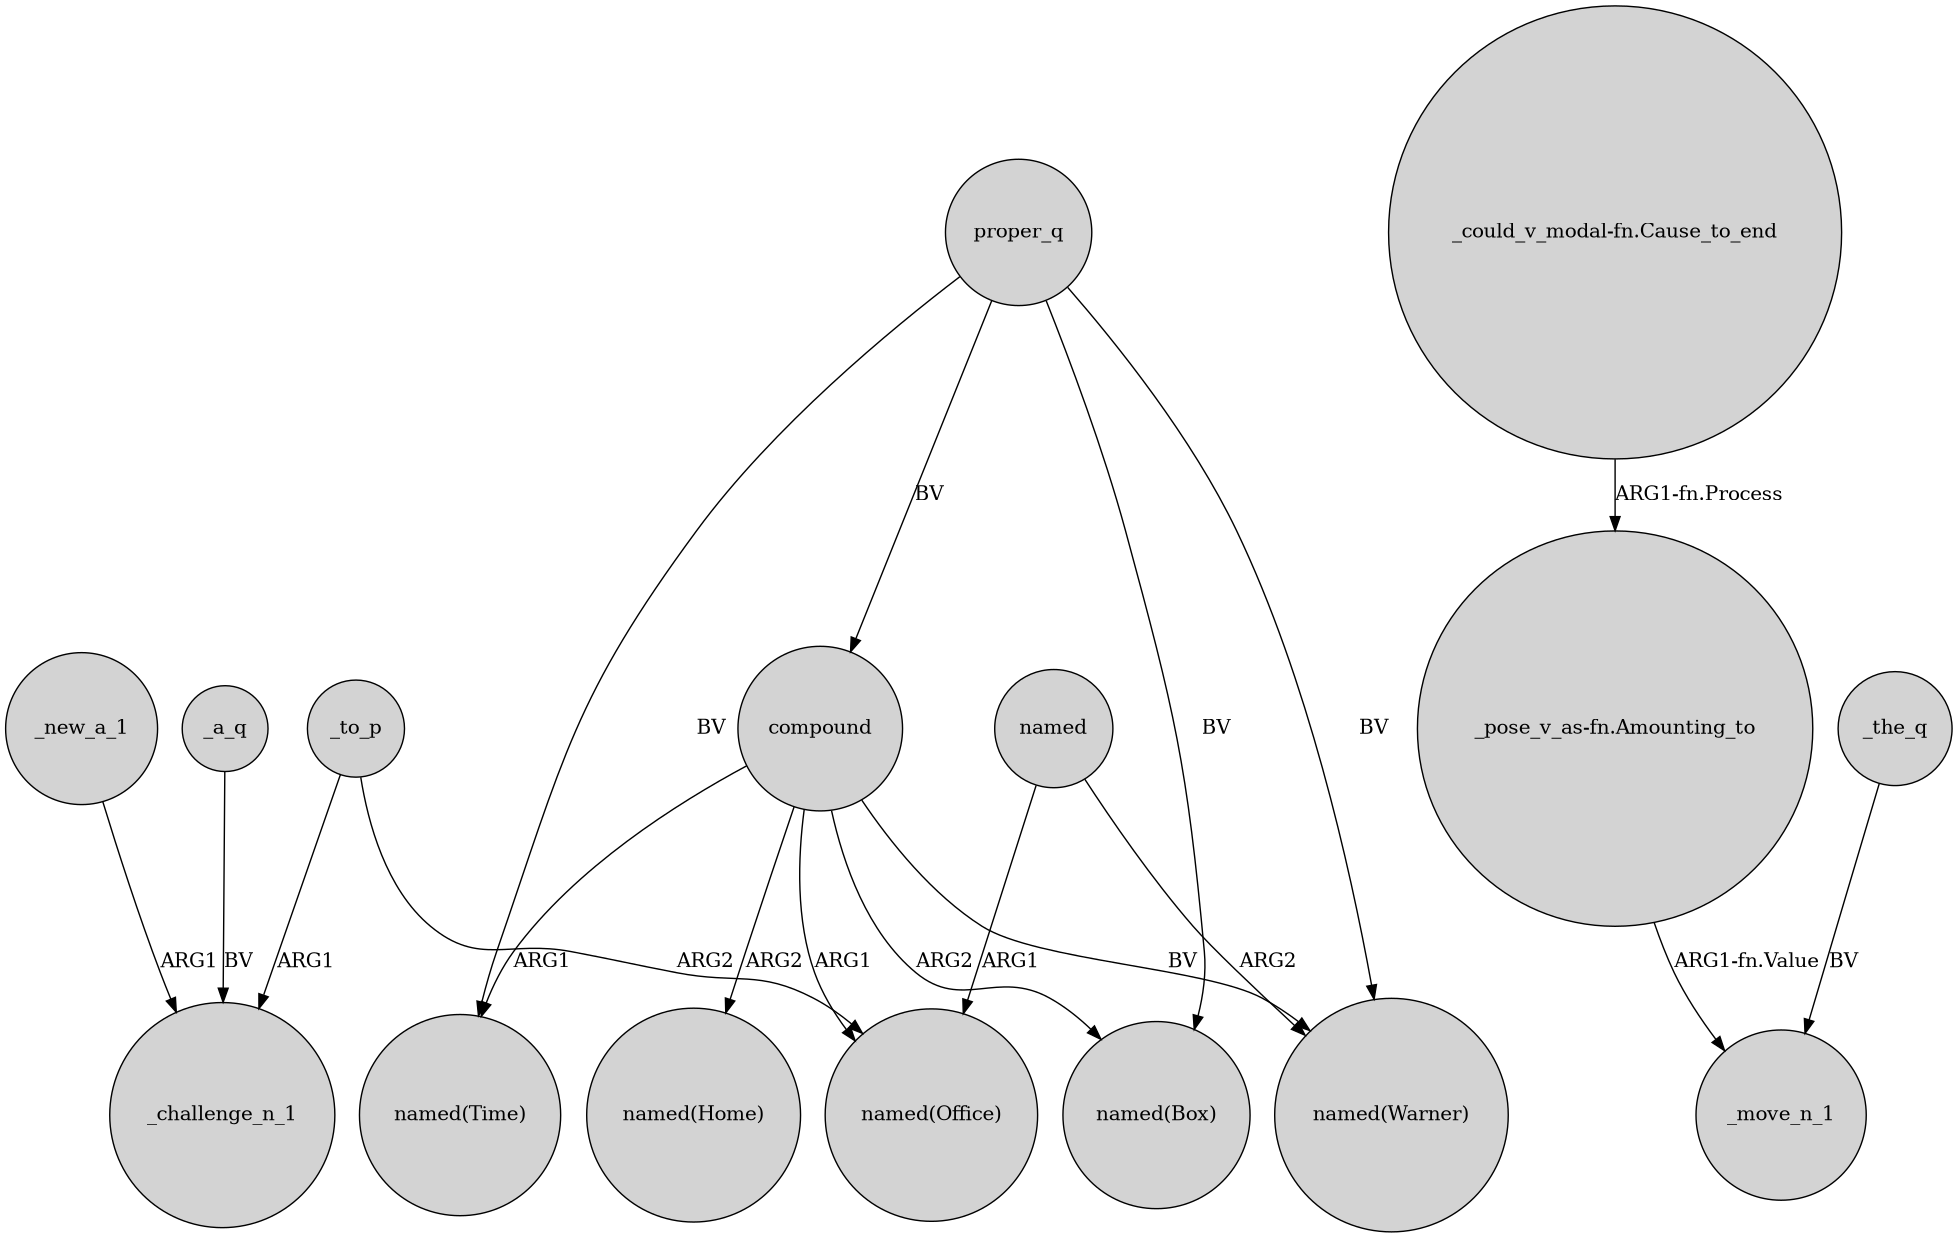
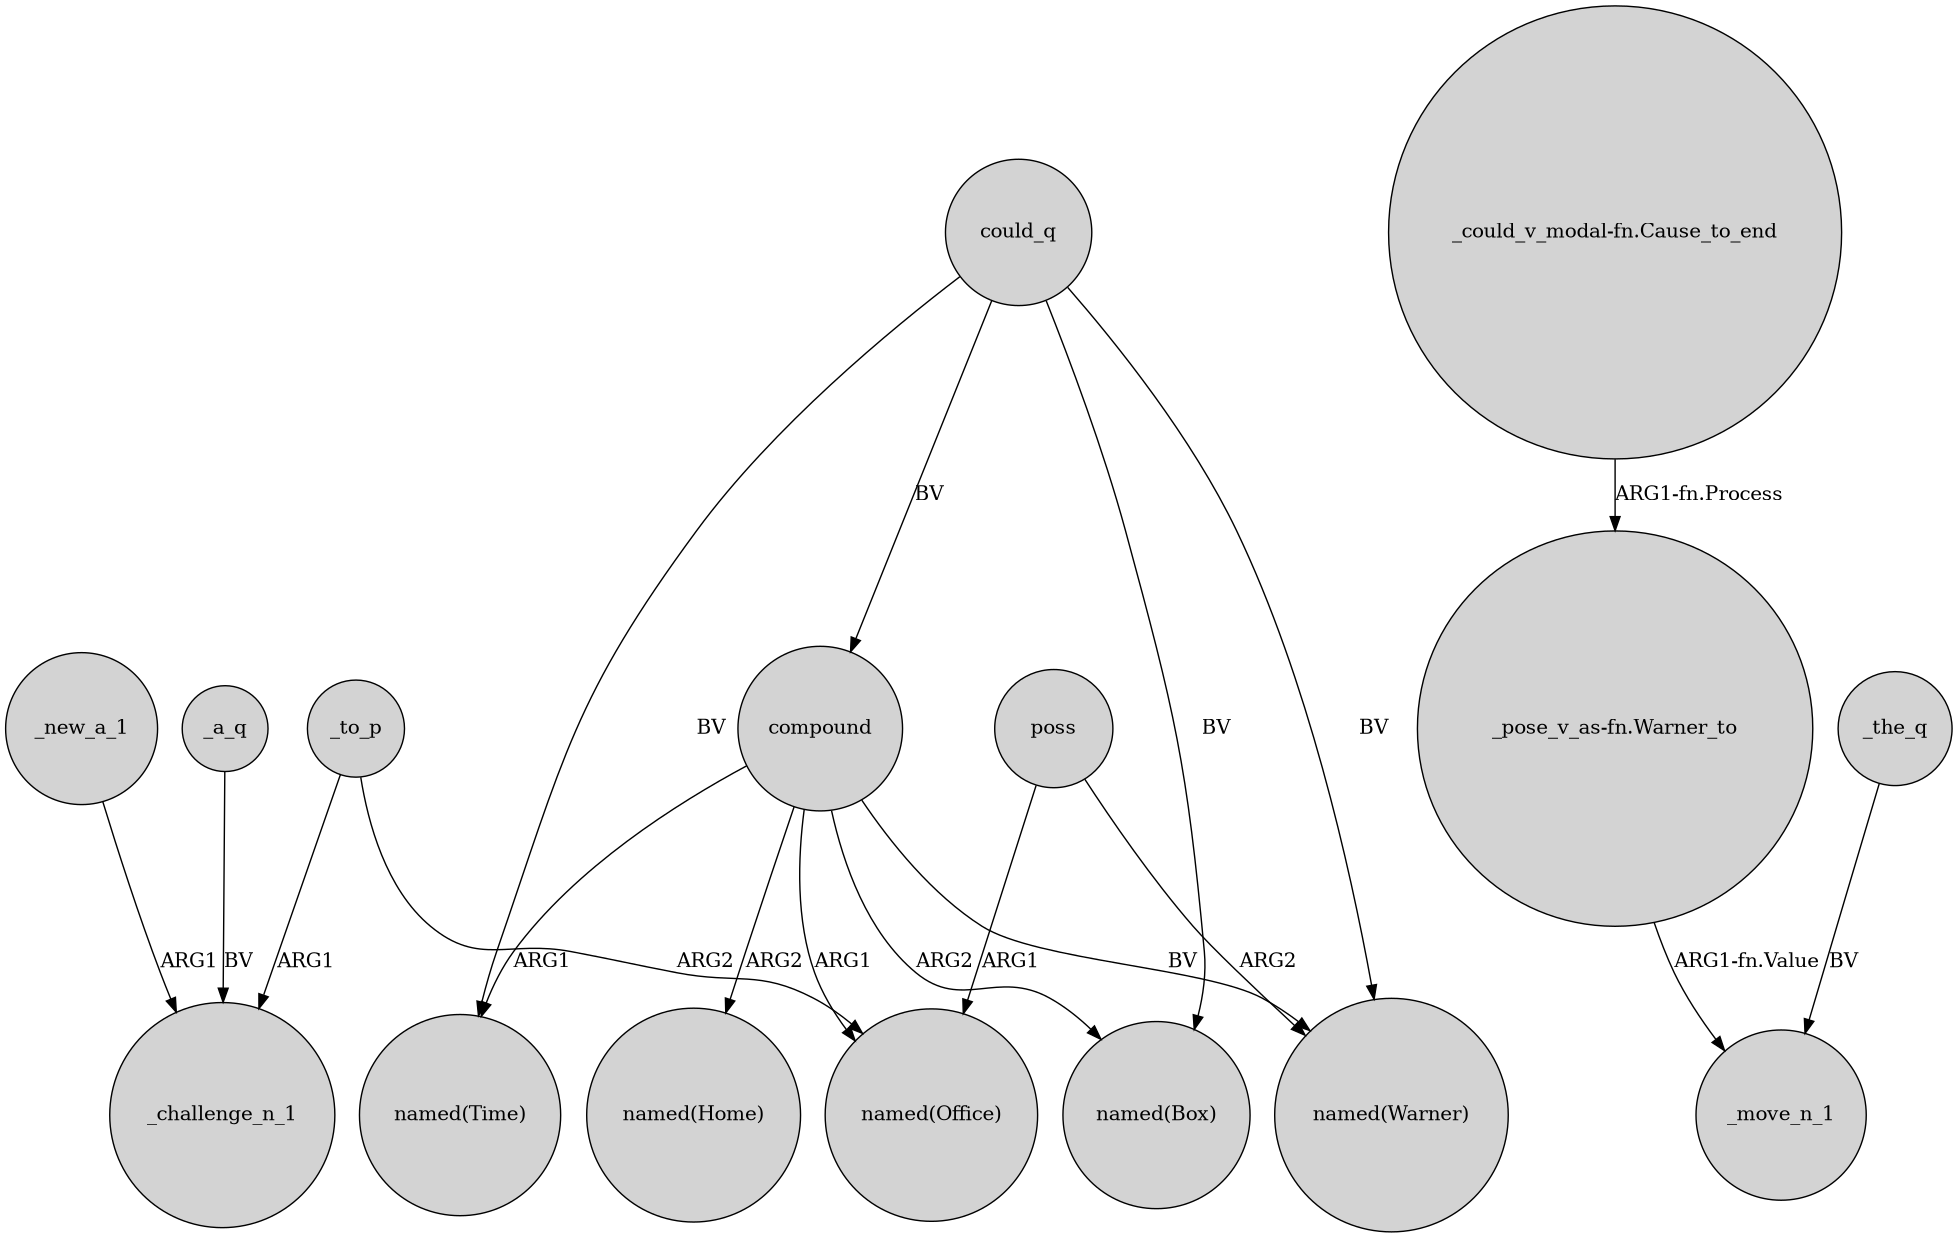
node "proper_q": label "proper_q" -> "could_q"
node "named": label "named" -> "poss"
node "_pose_v_as-fn.Amounting_to": label "_pose_v_as-fn.Amounting_to" -> "_pose_v_as-fn.Warner_to"
